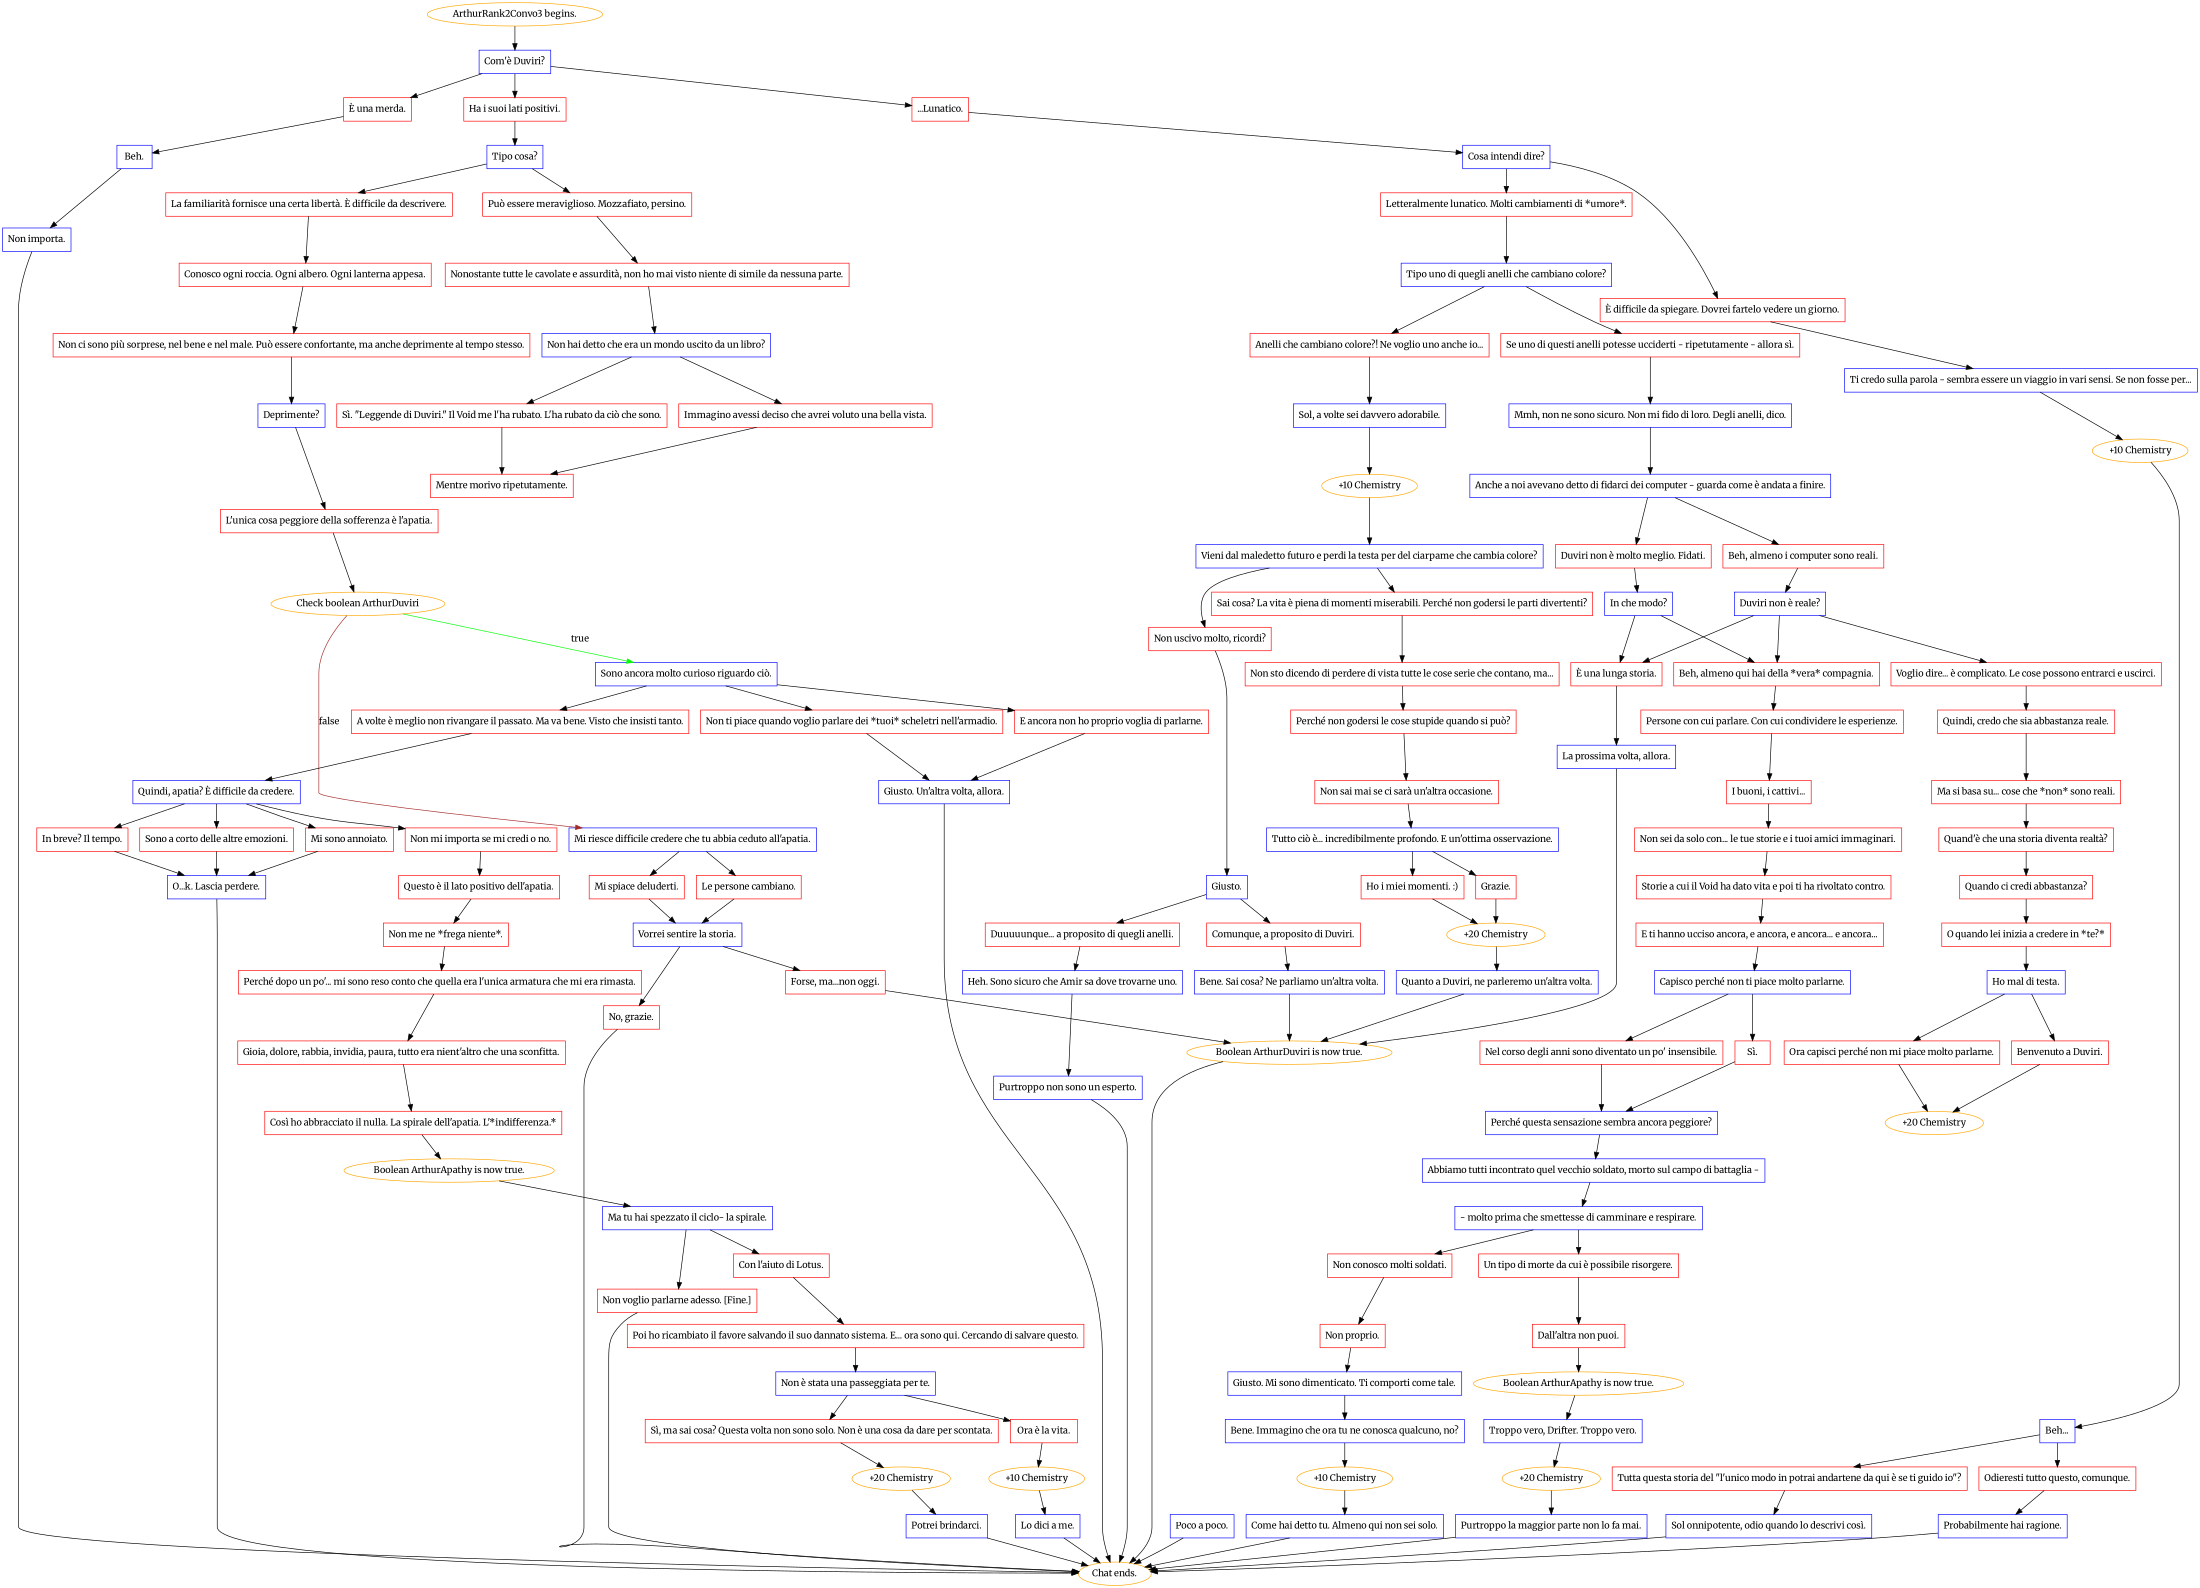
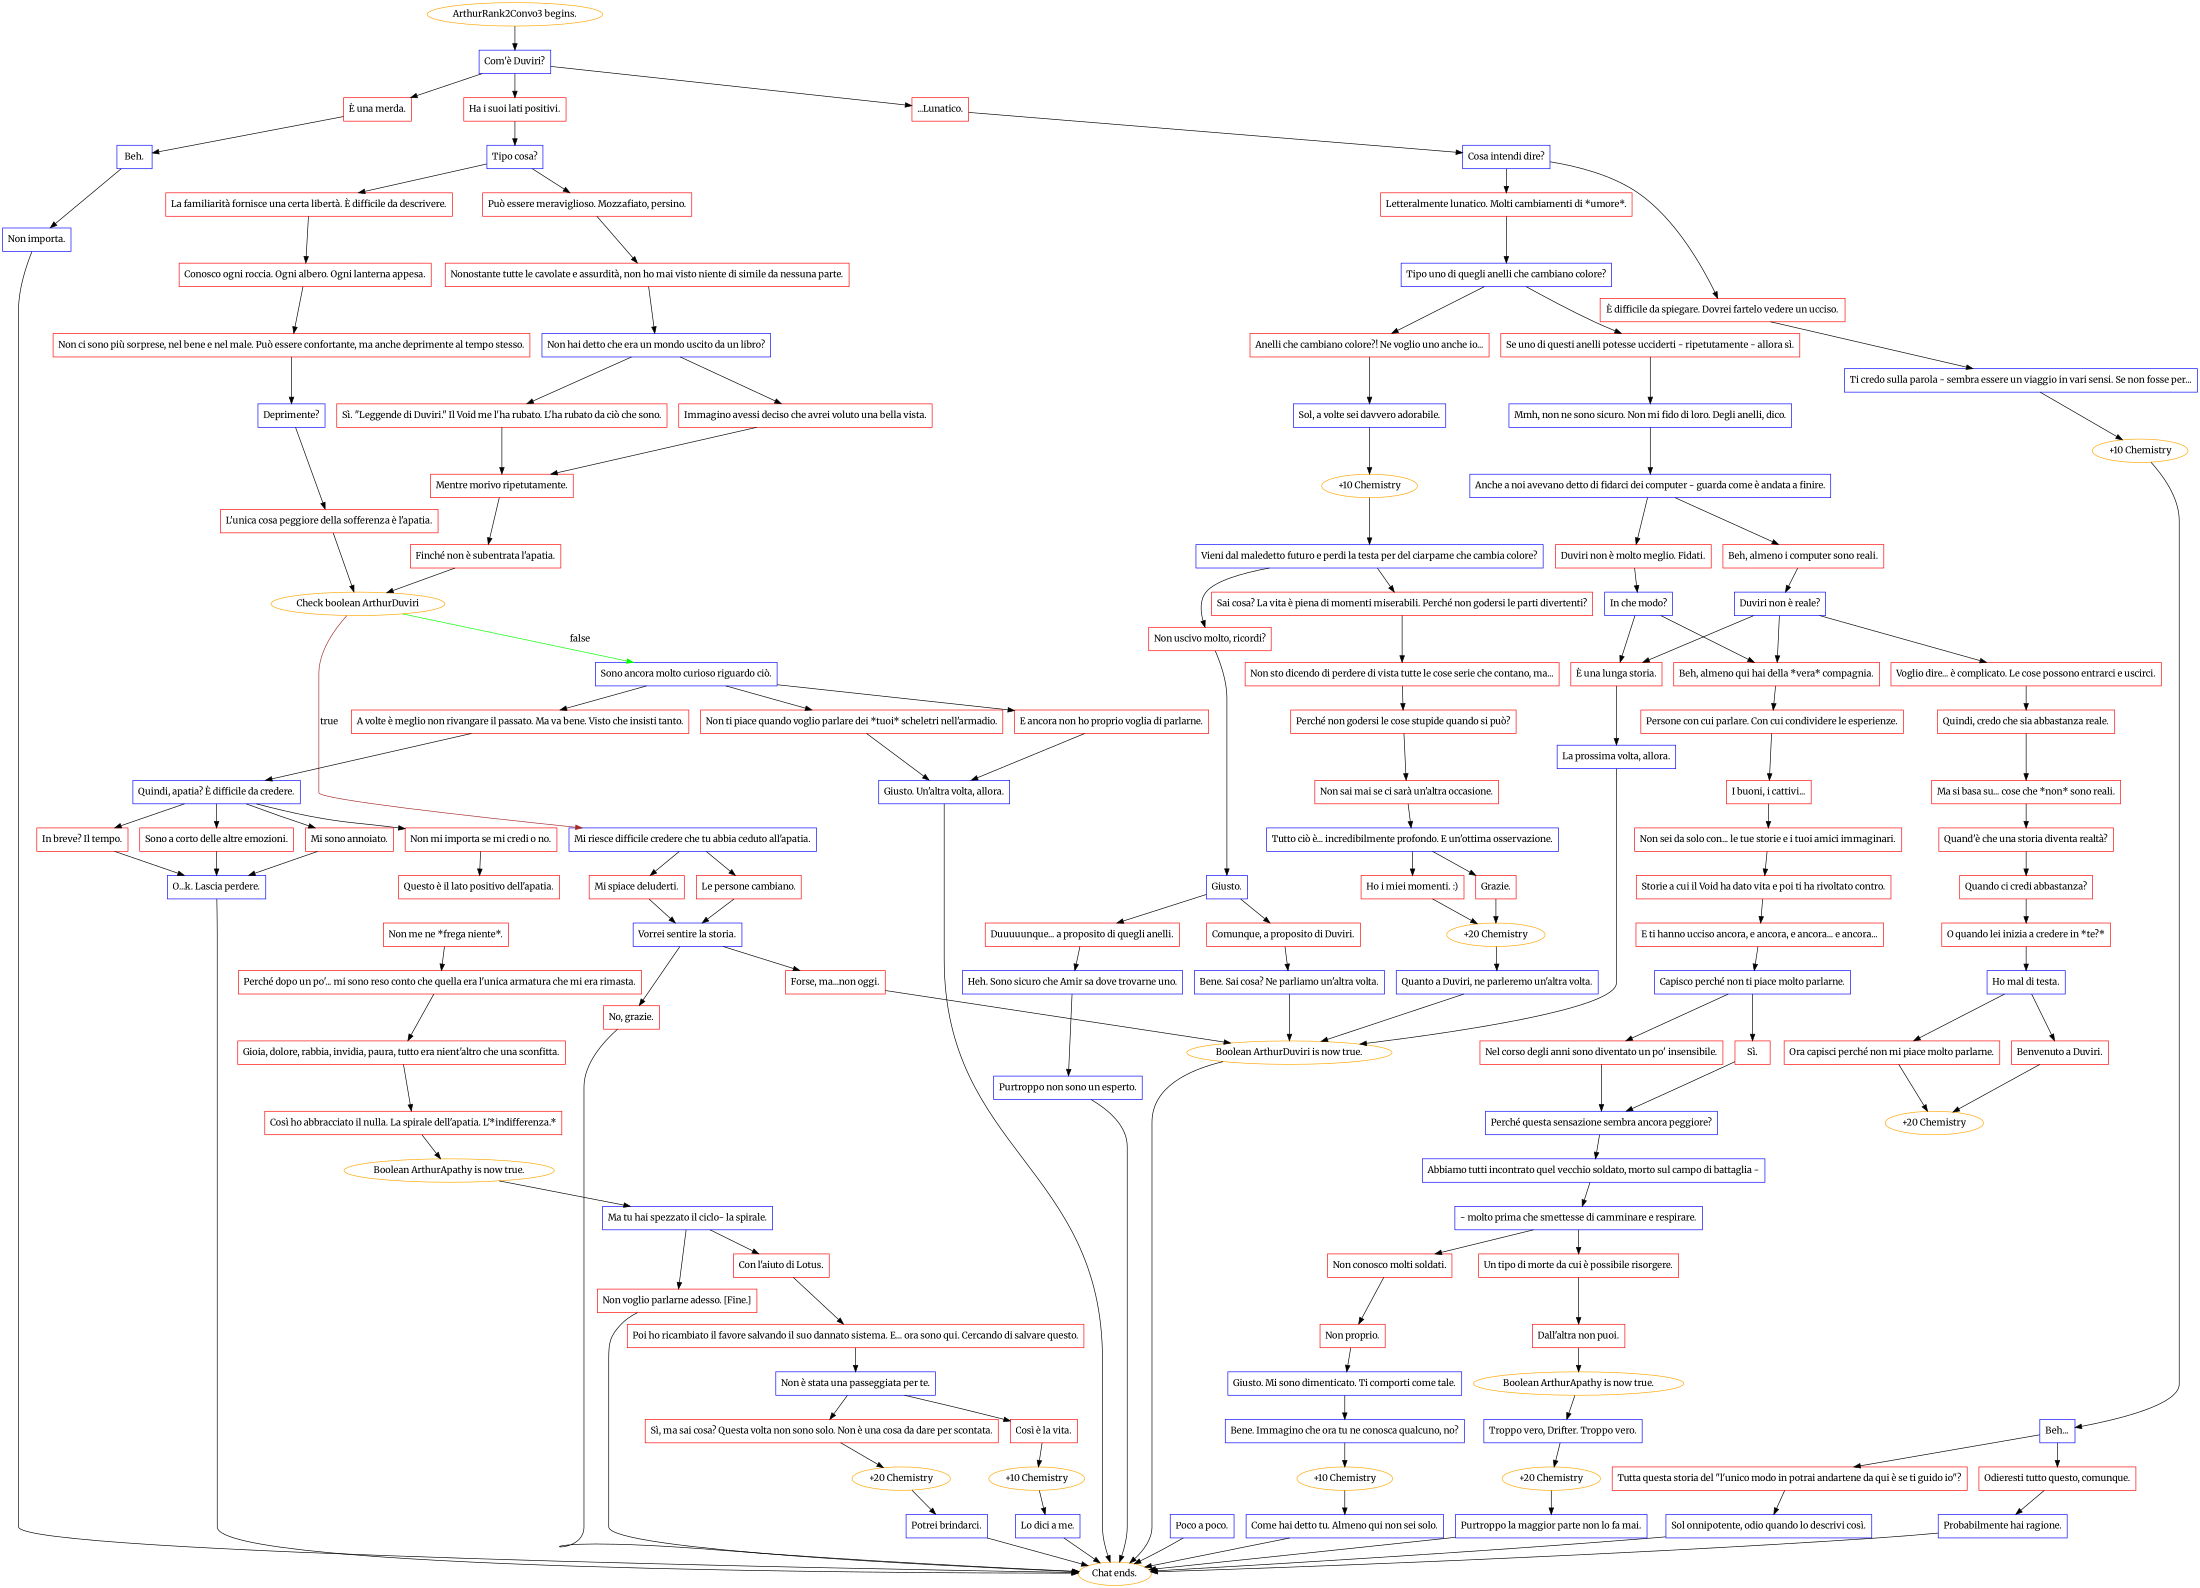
node "È difficile da spiegare. Dovrei fartelo vedere un giorno.": label "È difficile da spiegare. Dovrei fartelo vedere un giorno." -> "È difficile da spiegare. Dovrei fartelo vedere un ucciso."
node "Finché non è subentrata l'apatia.": added
edge "Check boolean ArthurDuviri" -> "Sono ancora molto curioso riguardo ciò.": label "true" -> "false"
edge "Check boolean ArthurDuviri" -> "Mi riesce difficile credere che tu abbia ceduto all'apatia.": label "false" -> "true"
edge "Questo è il lato positivo dell'apatia." -> "Non me ne *frega niente*.": removed
node "Ora è la vita.": label "Ora è la vita." -> "Così è la vita."
